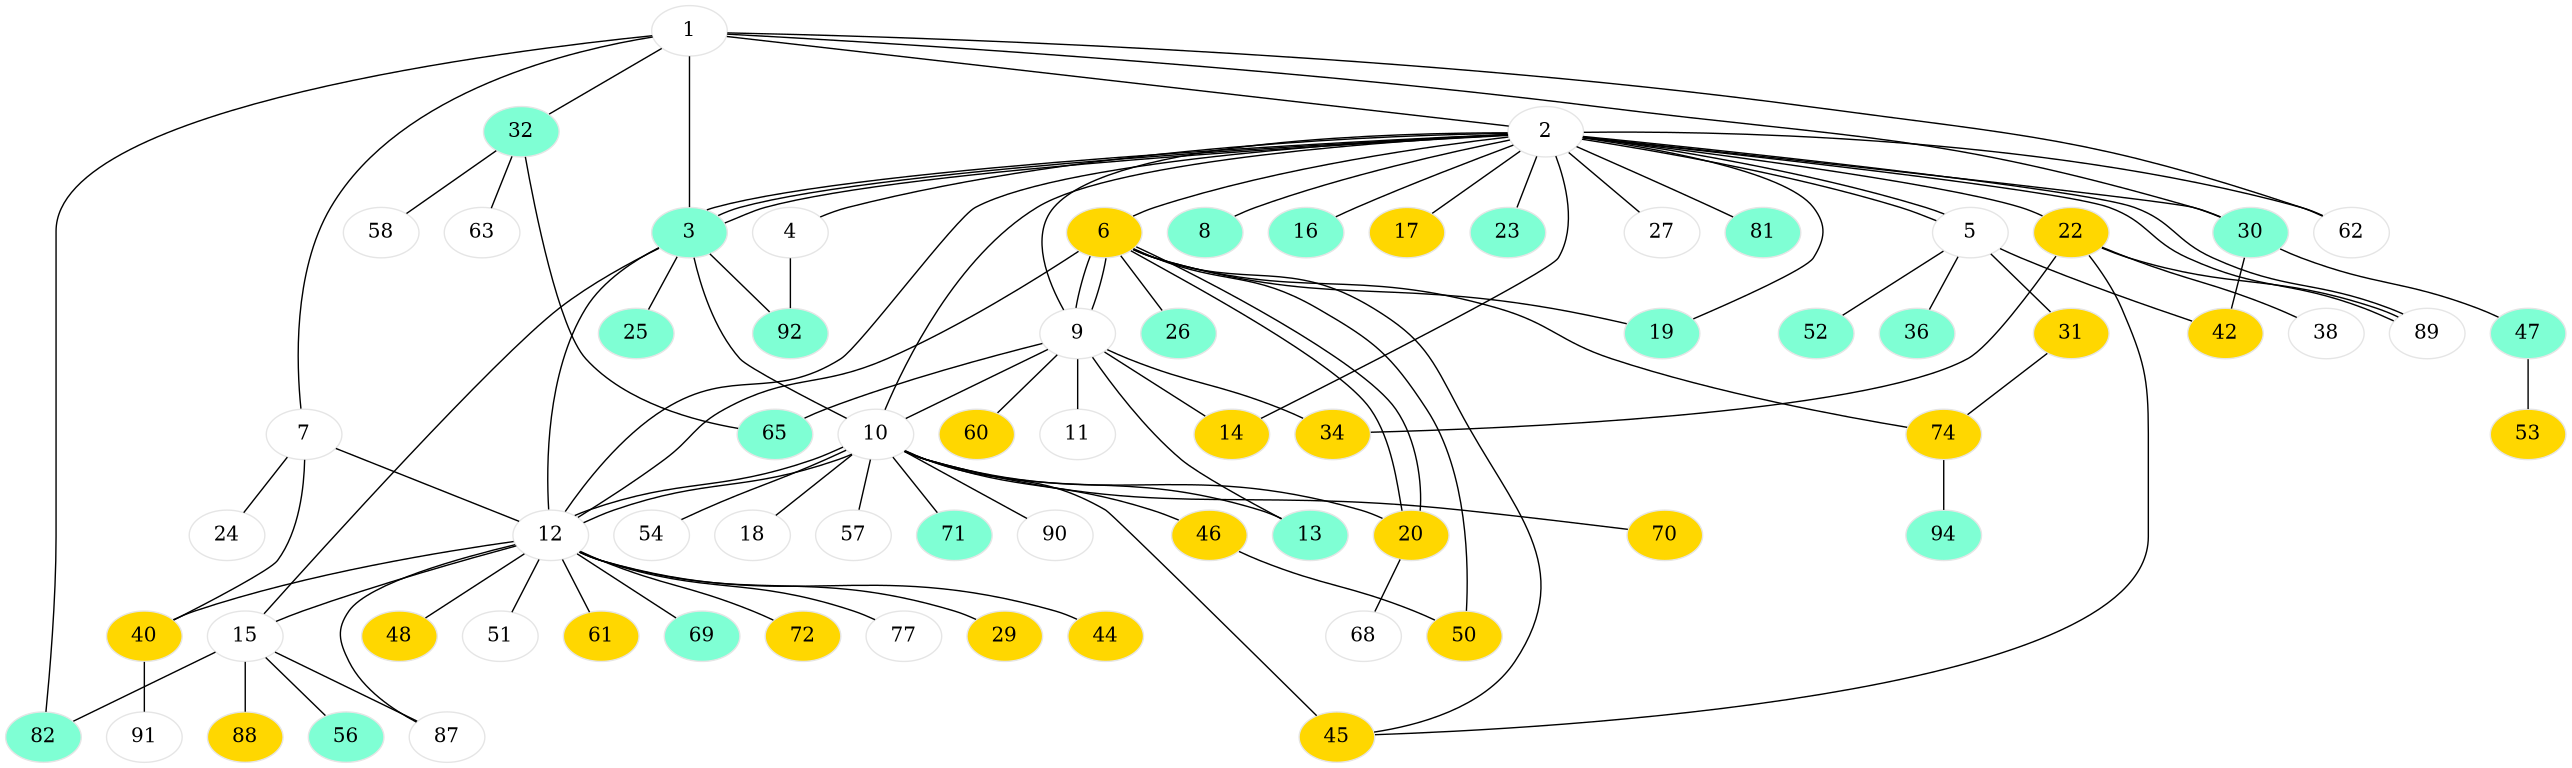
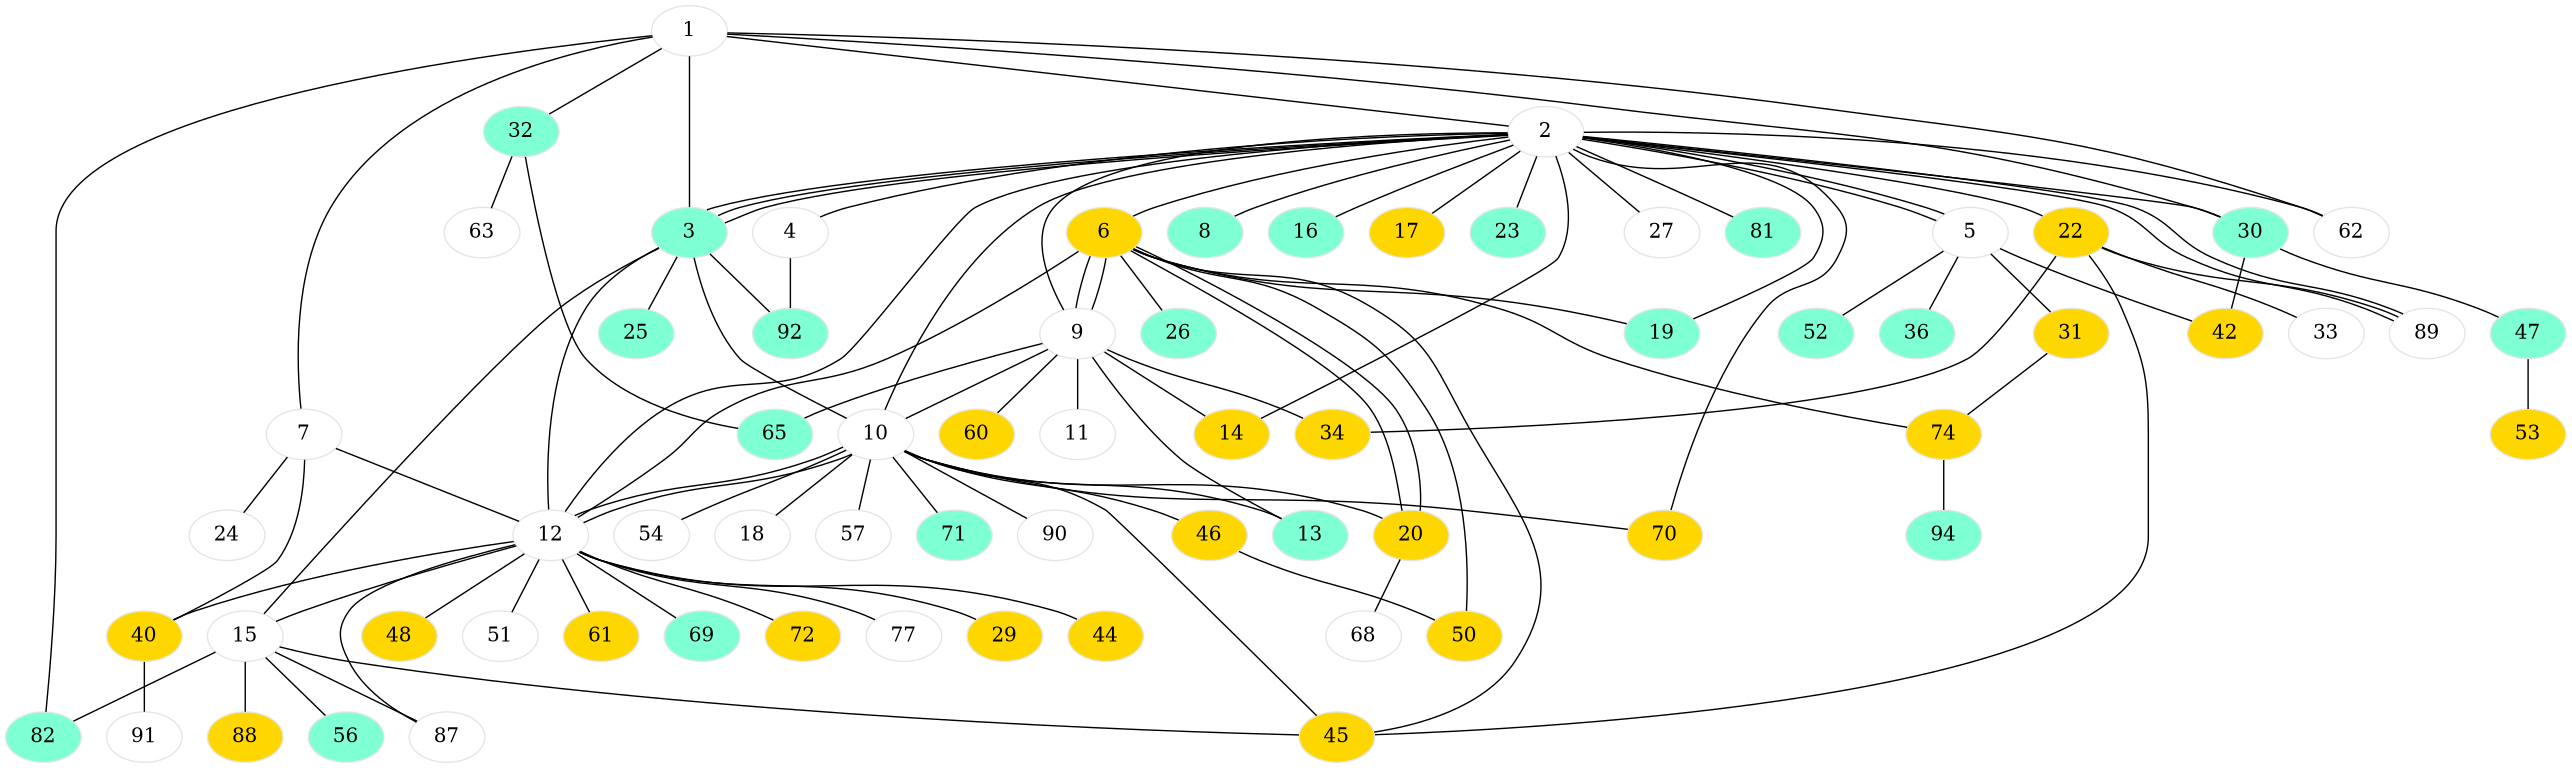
node "58": removed
edge "2" -- "70": added
node "38": label "38" -> "33"
edge "15" -- "45": added
